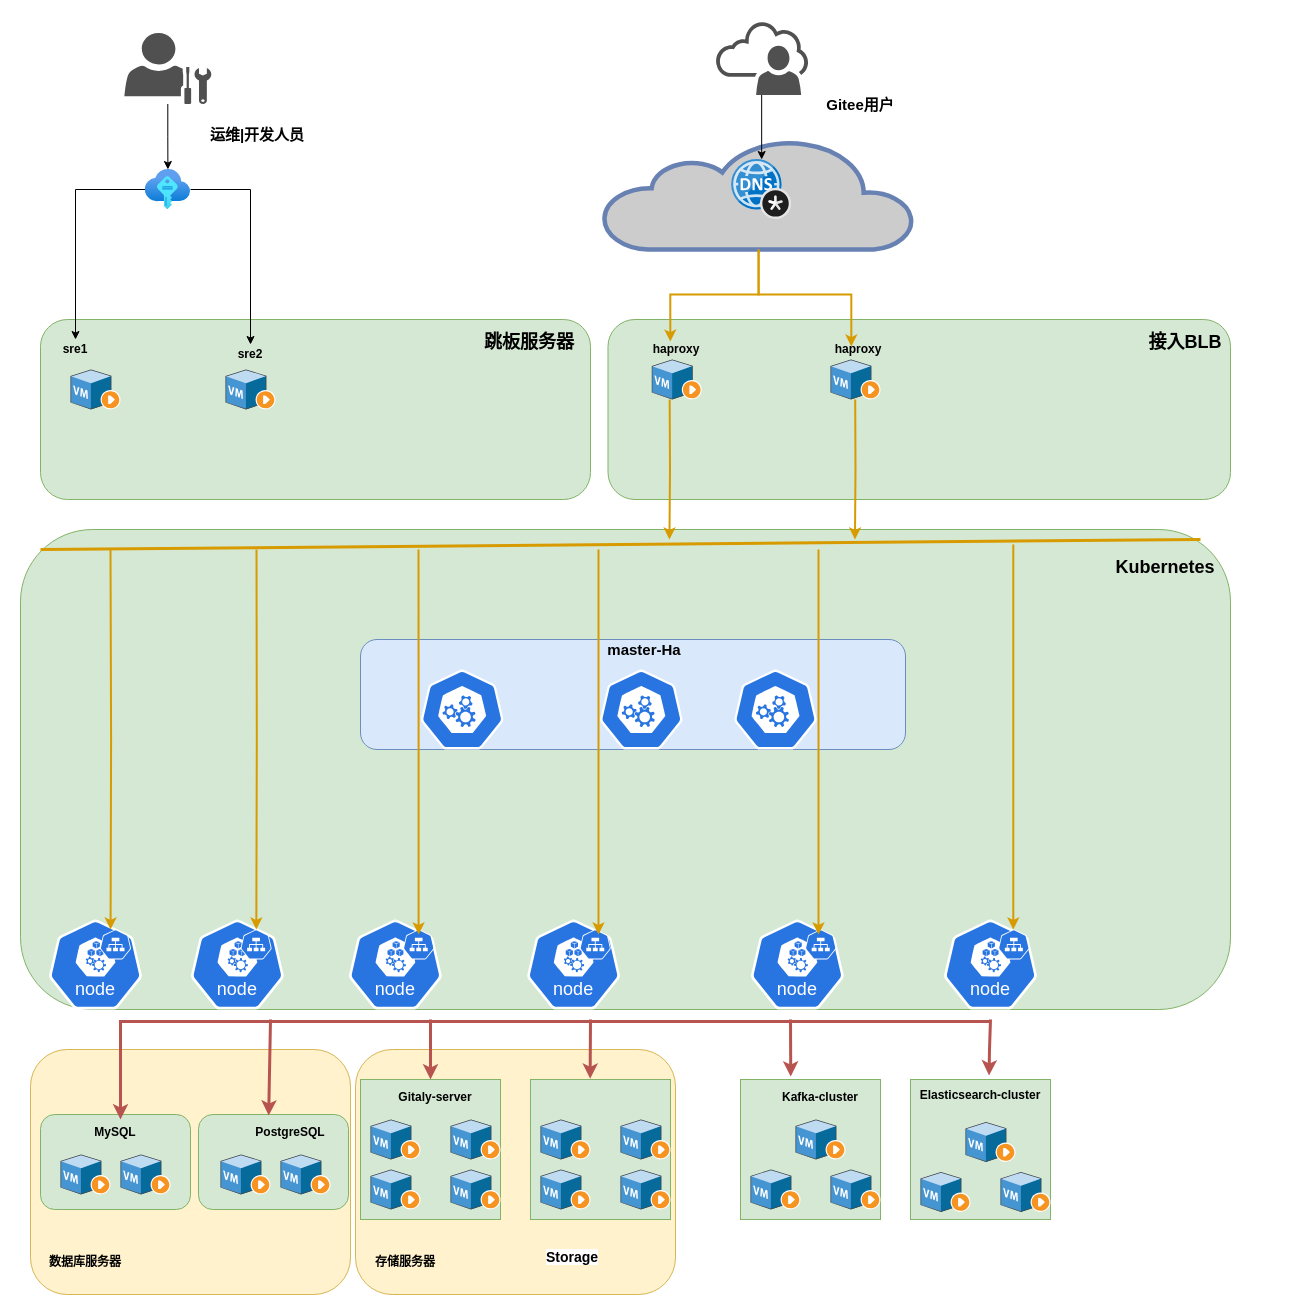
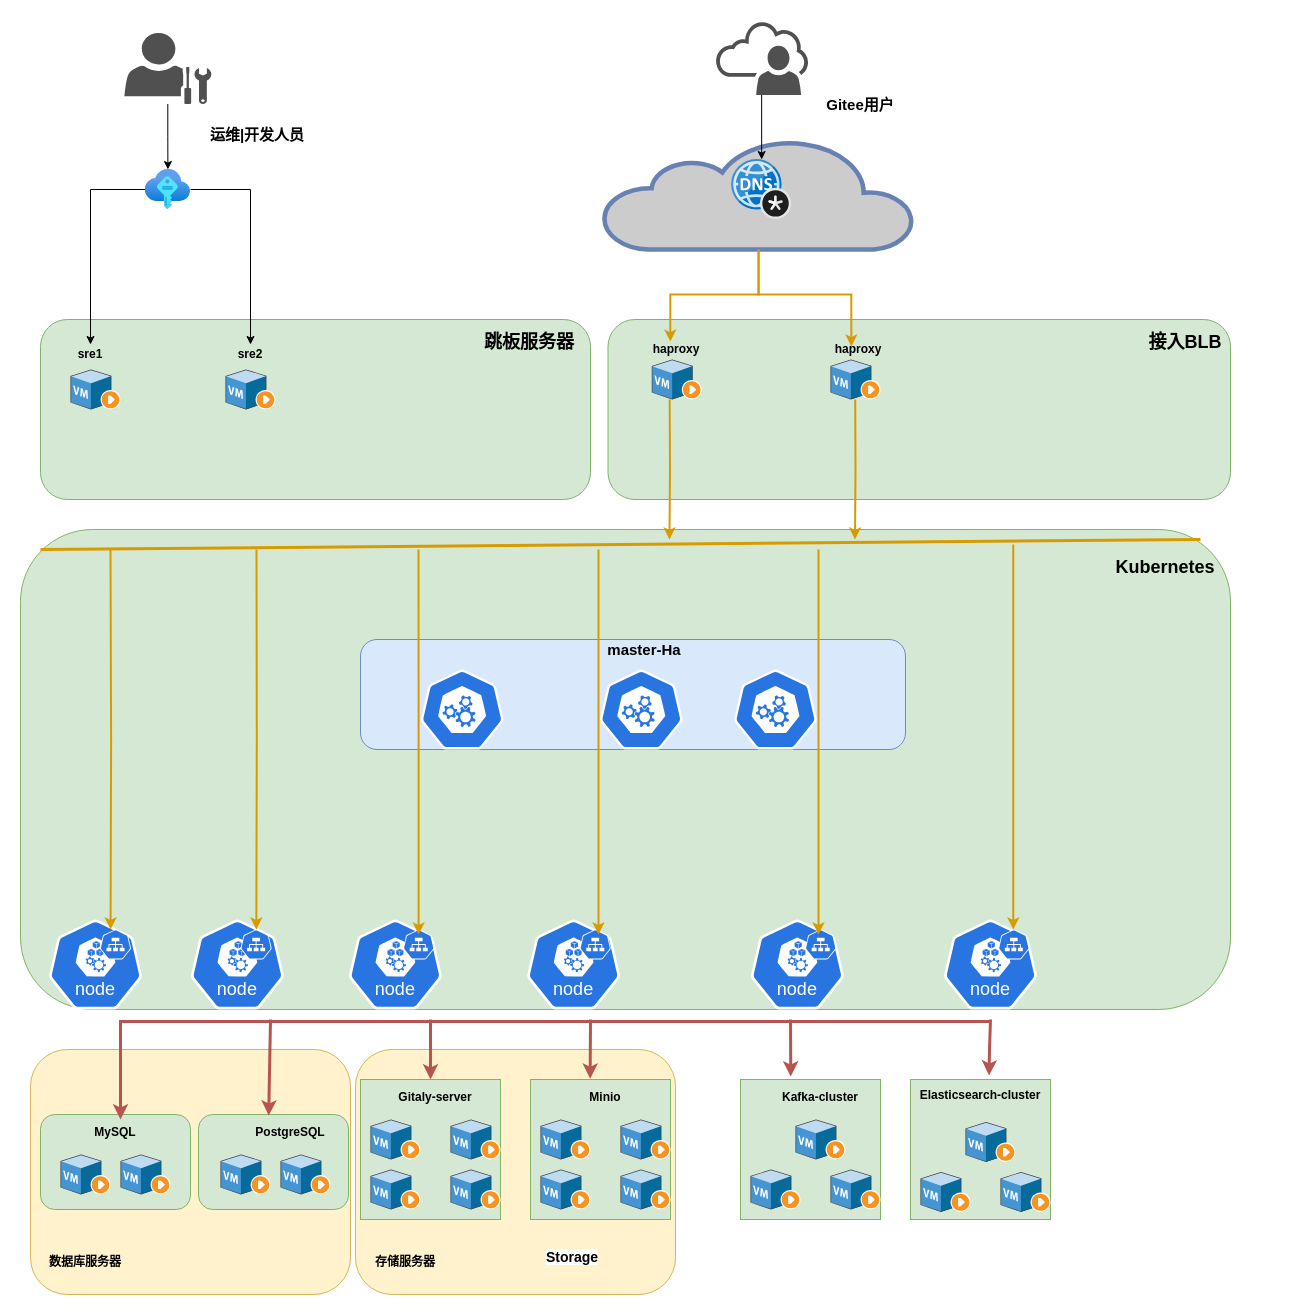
node "sre1": moved (76, 350) -> (91, 355)
node "Minio": added
